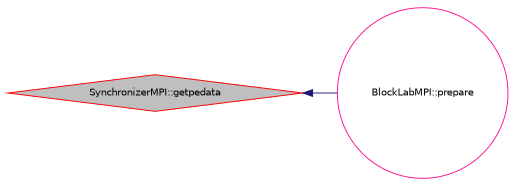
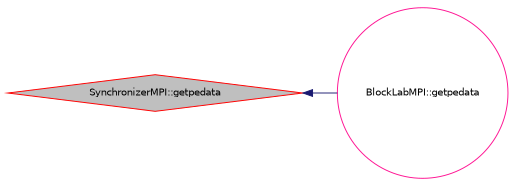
node "BlockLabMPI::prepare": label "BlockLabMPI::prepare" -> "BlockLabMPI::getpedata"
